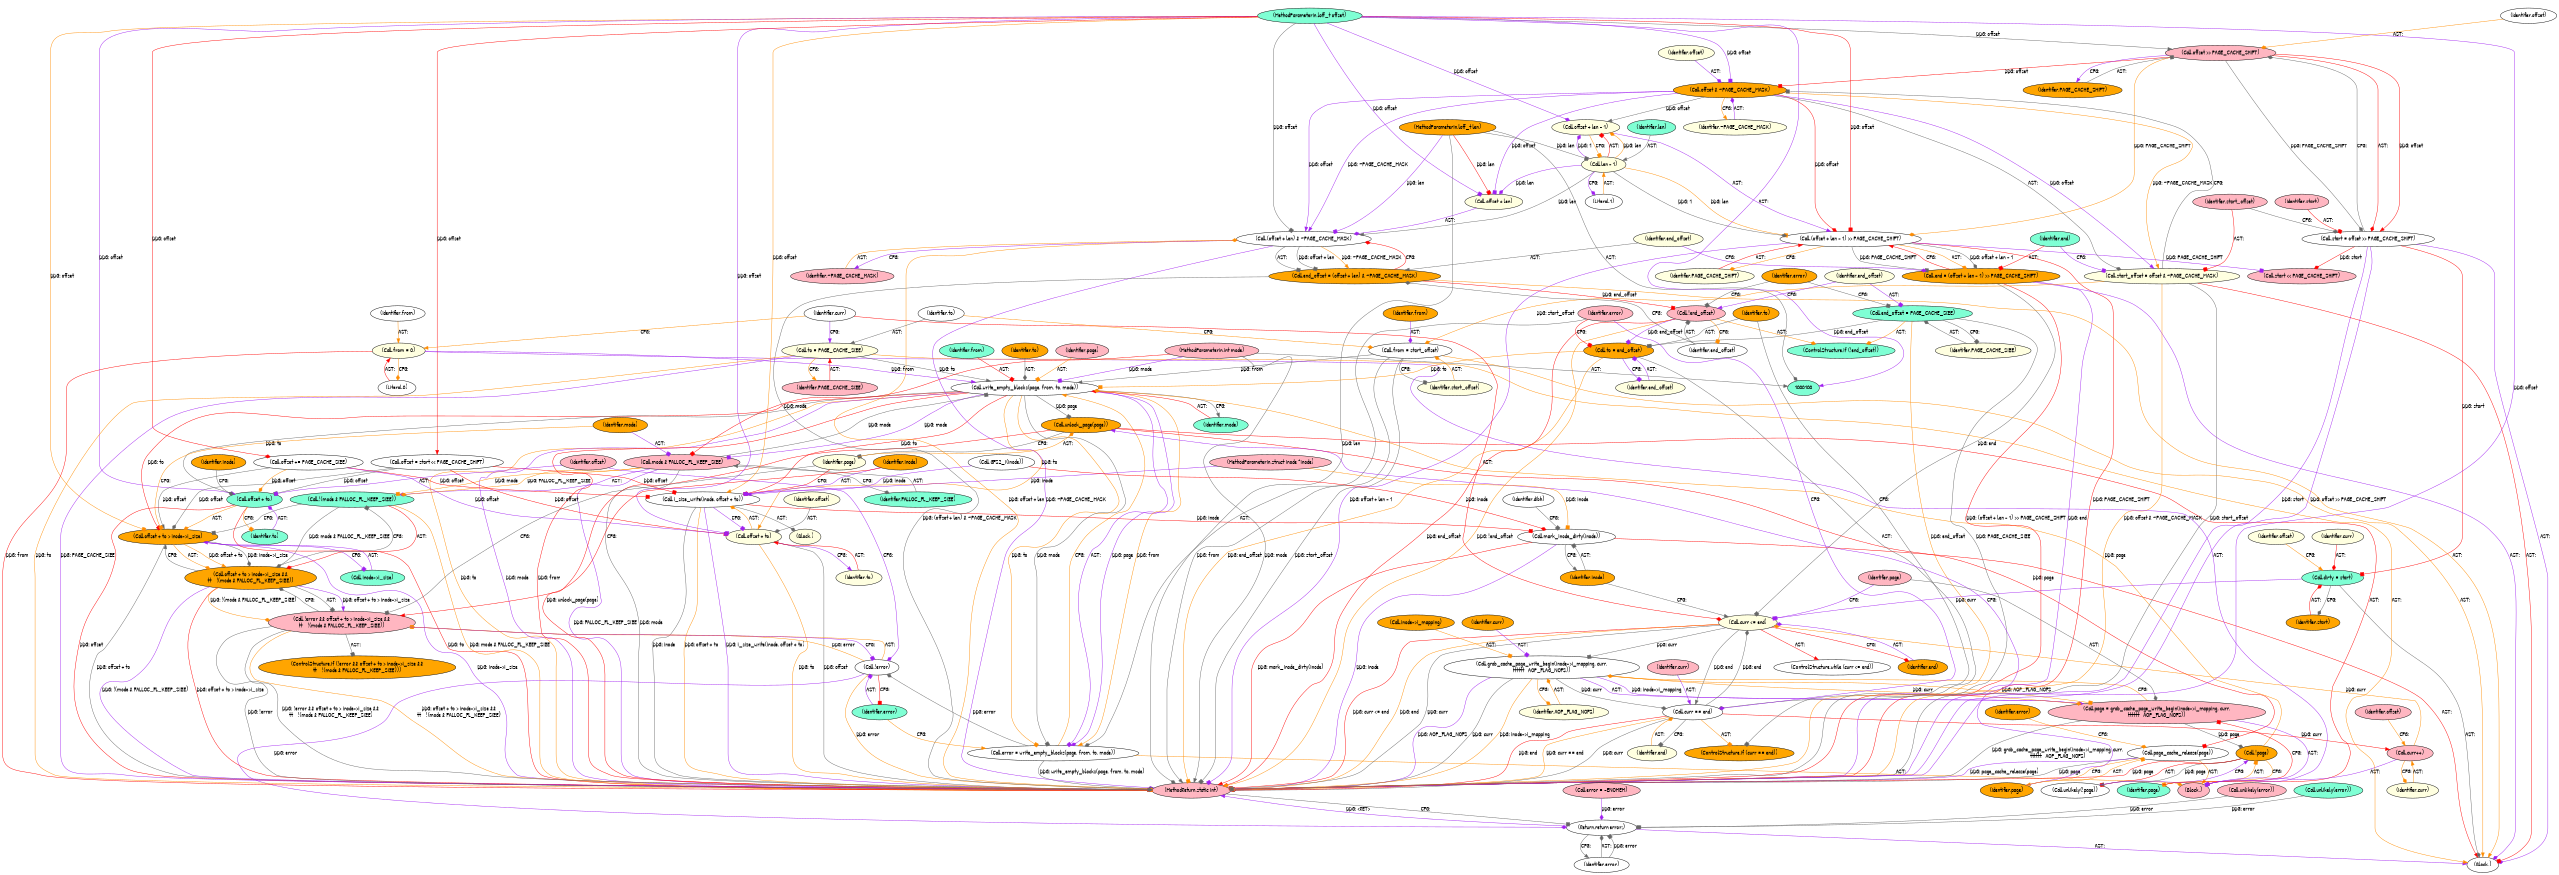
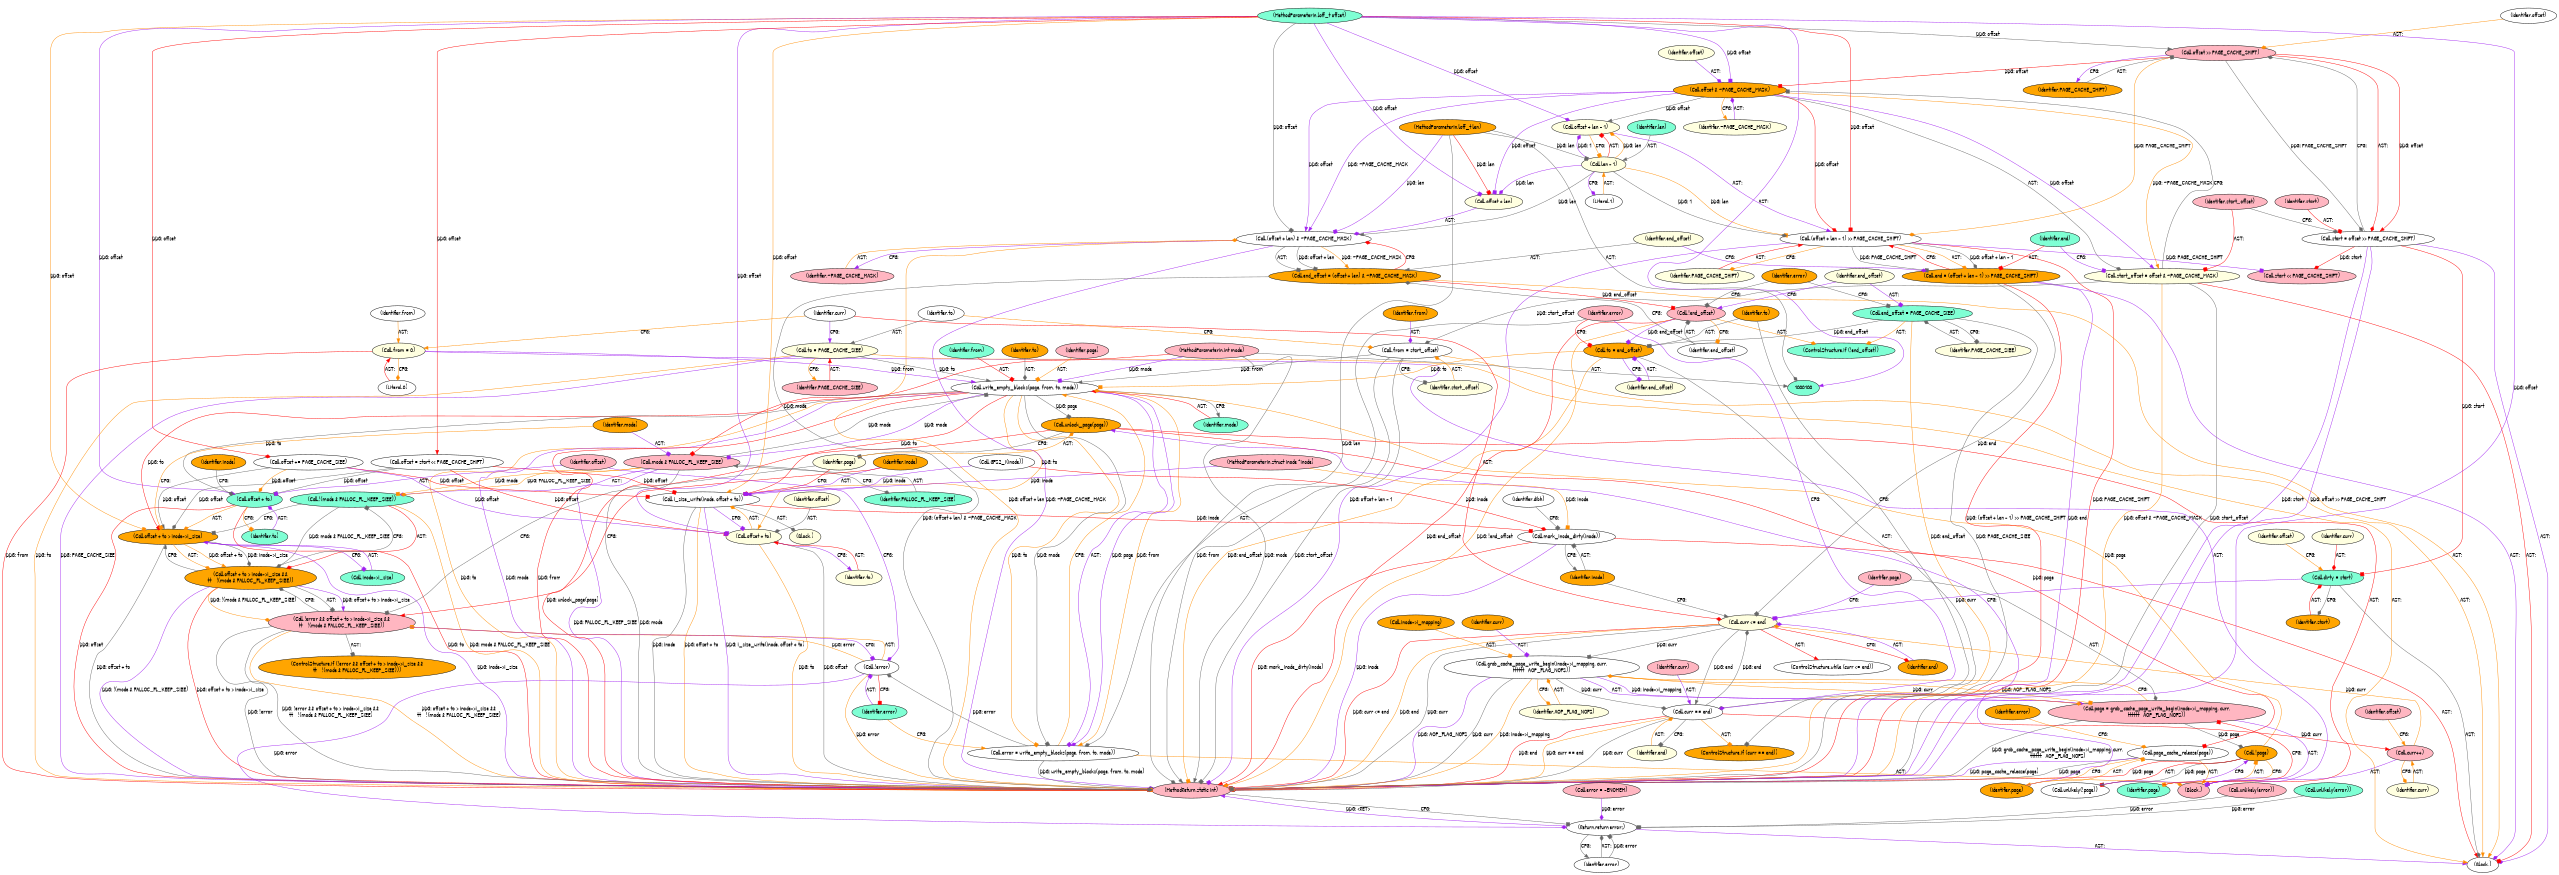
edge "(Call,start_offset = offset & ~PAGE_CACHE_MASK)" -> "(Call,from = start_offset)": color darkorange -> gray40
